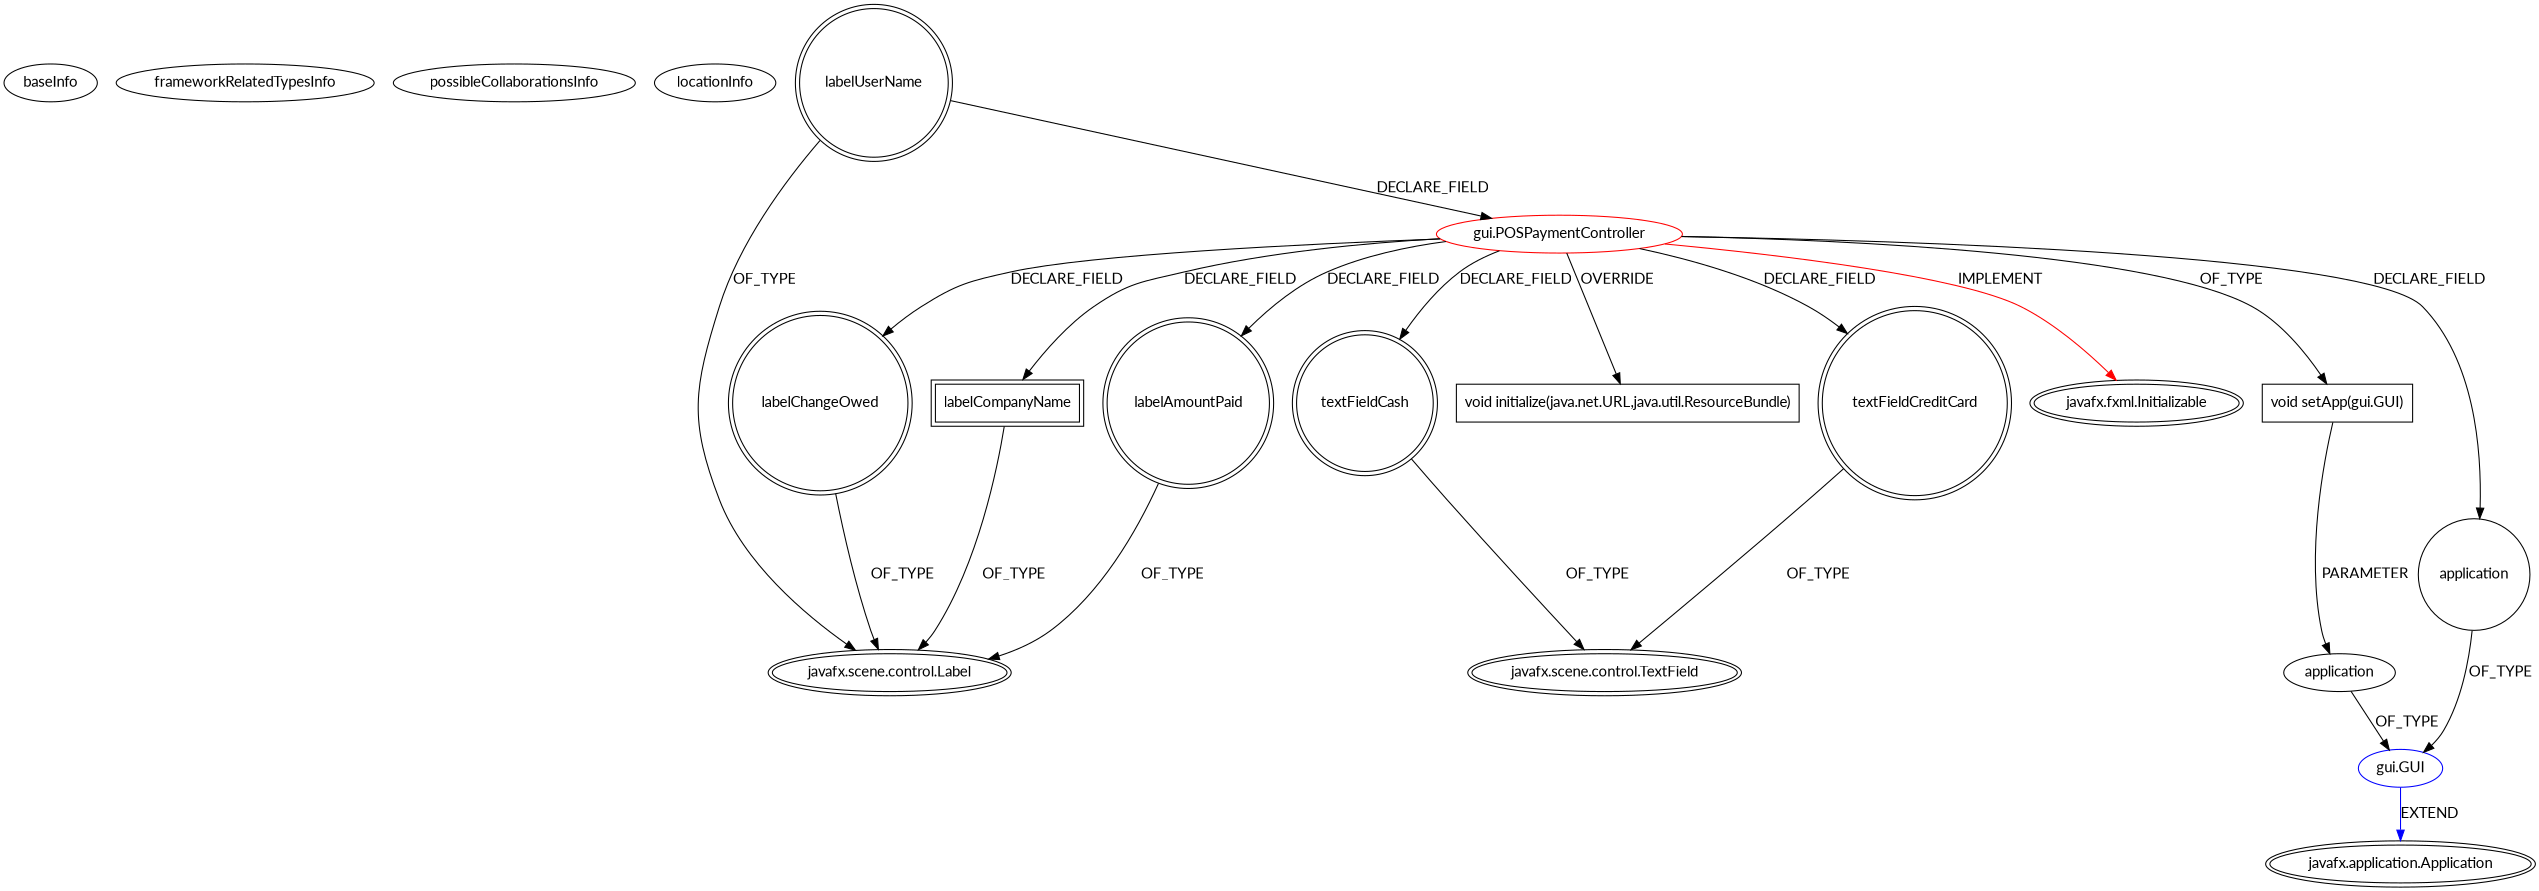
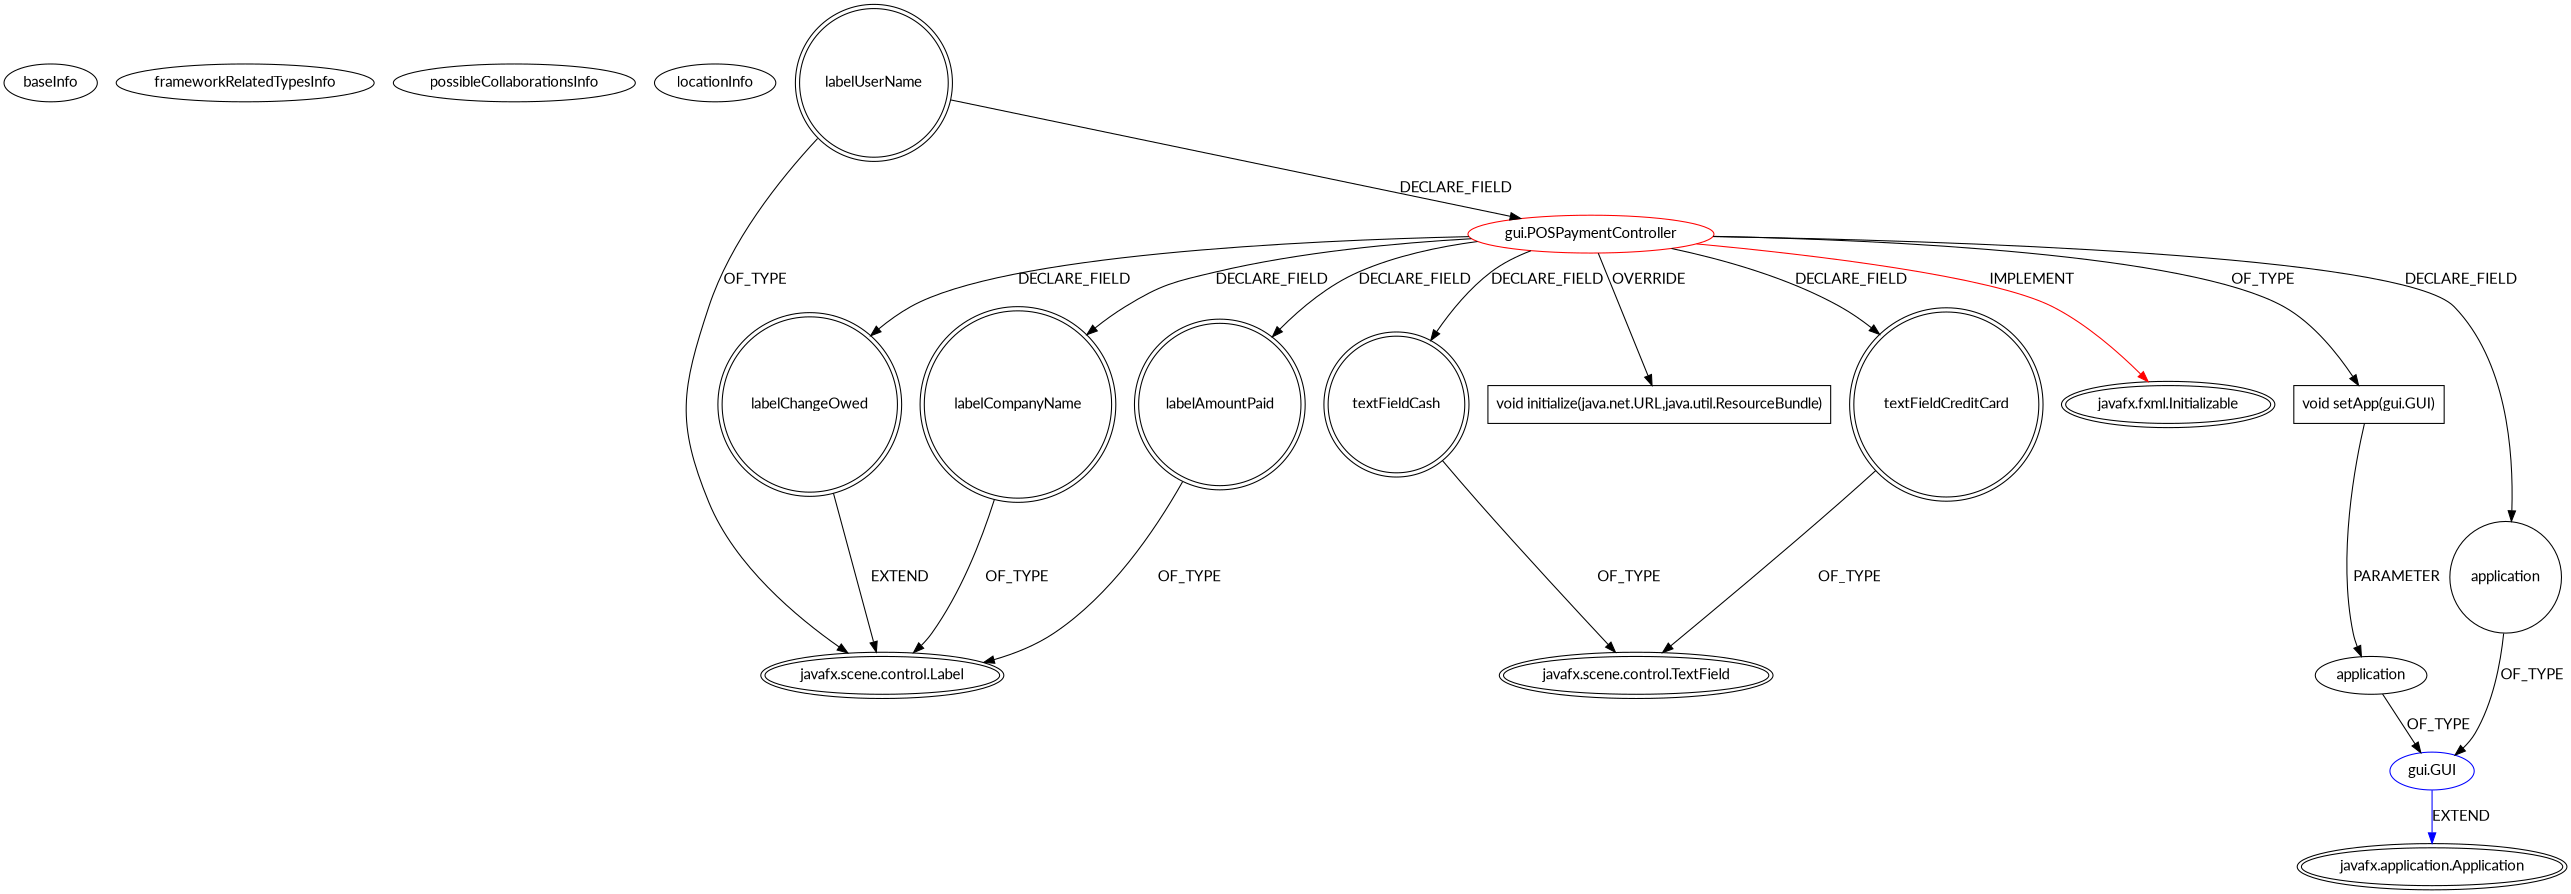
node "labelCompanyName": shape box -> circle
edge "labelChangeOwed" -> "javafx.scene.control.Label": label "OF_TYPE" -> "EXTEND"
